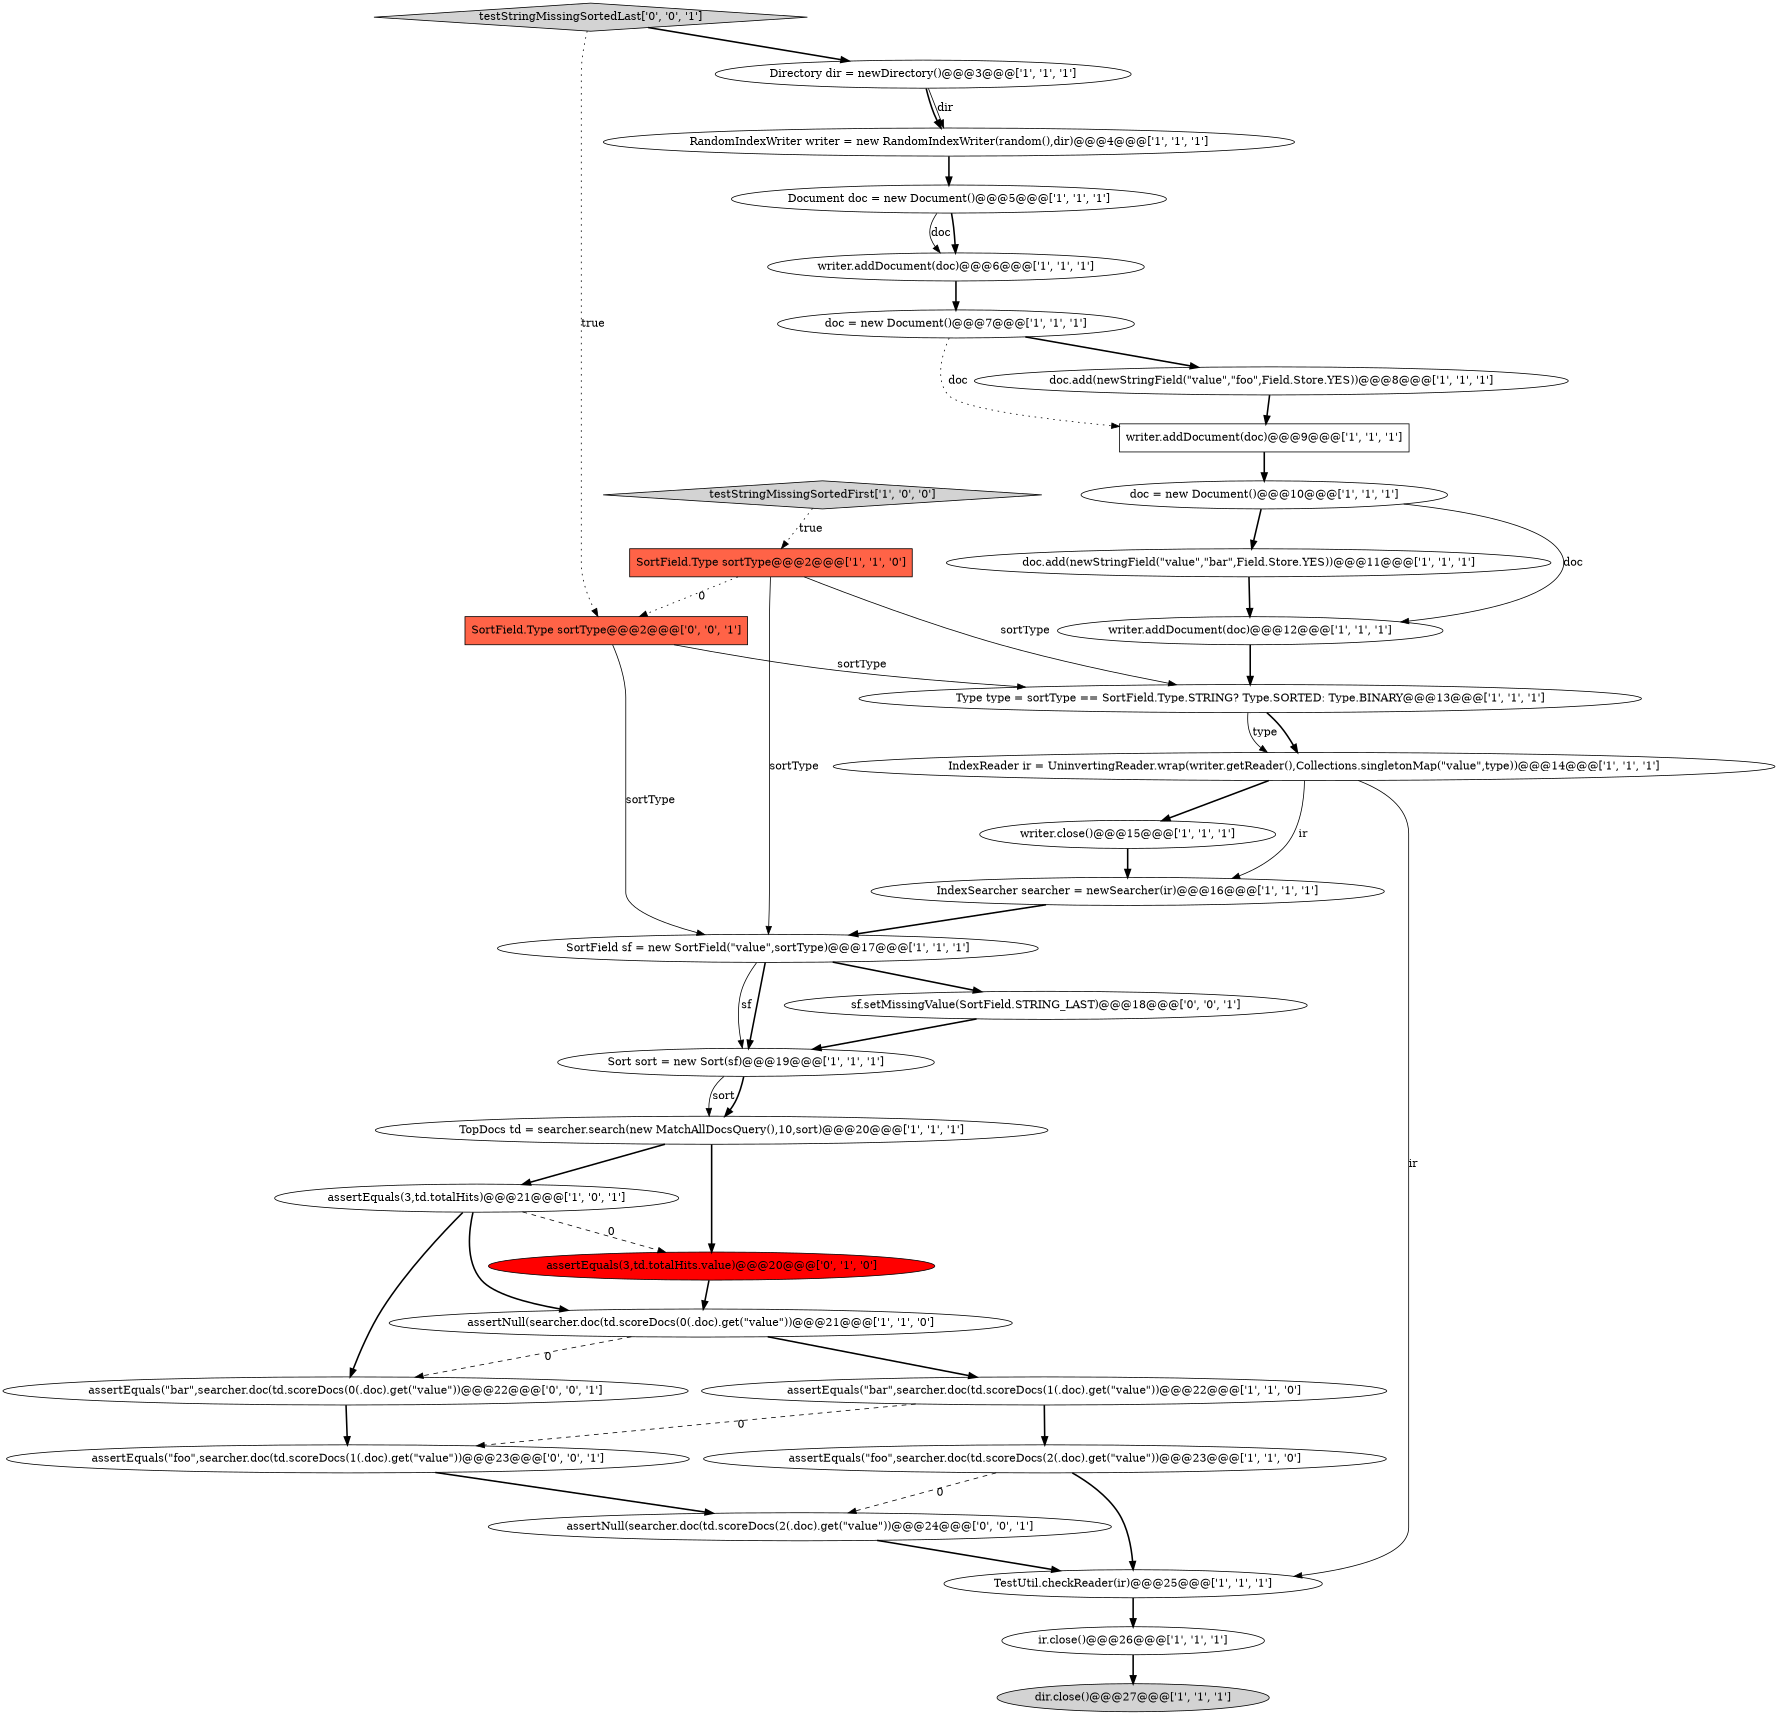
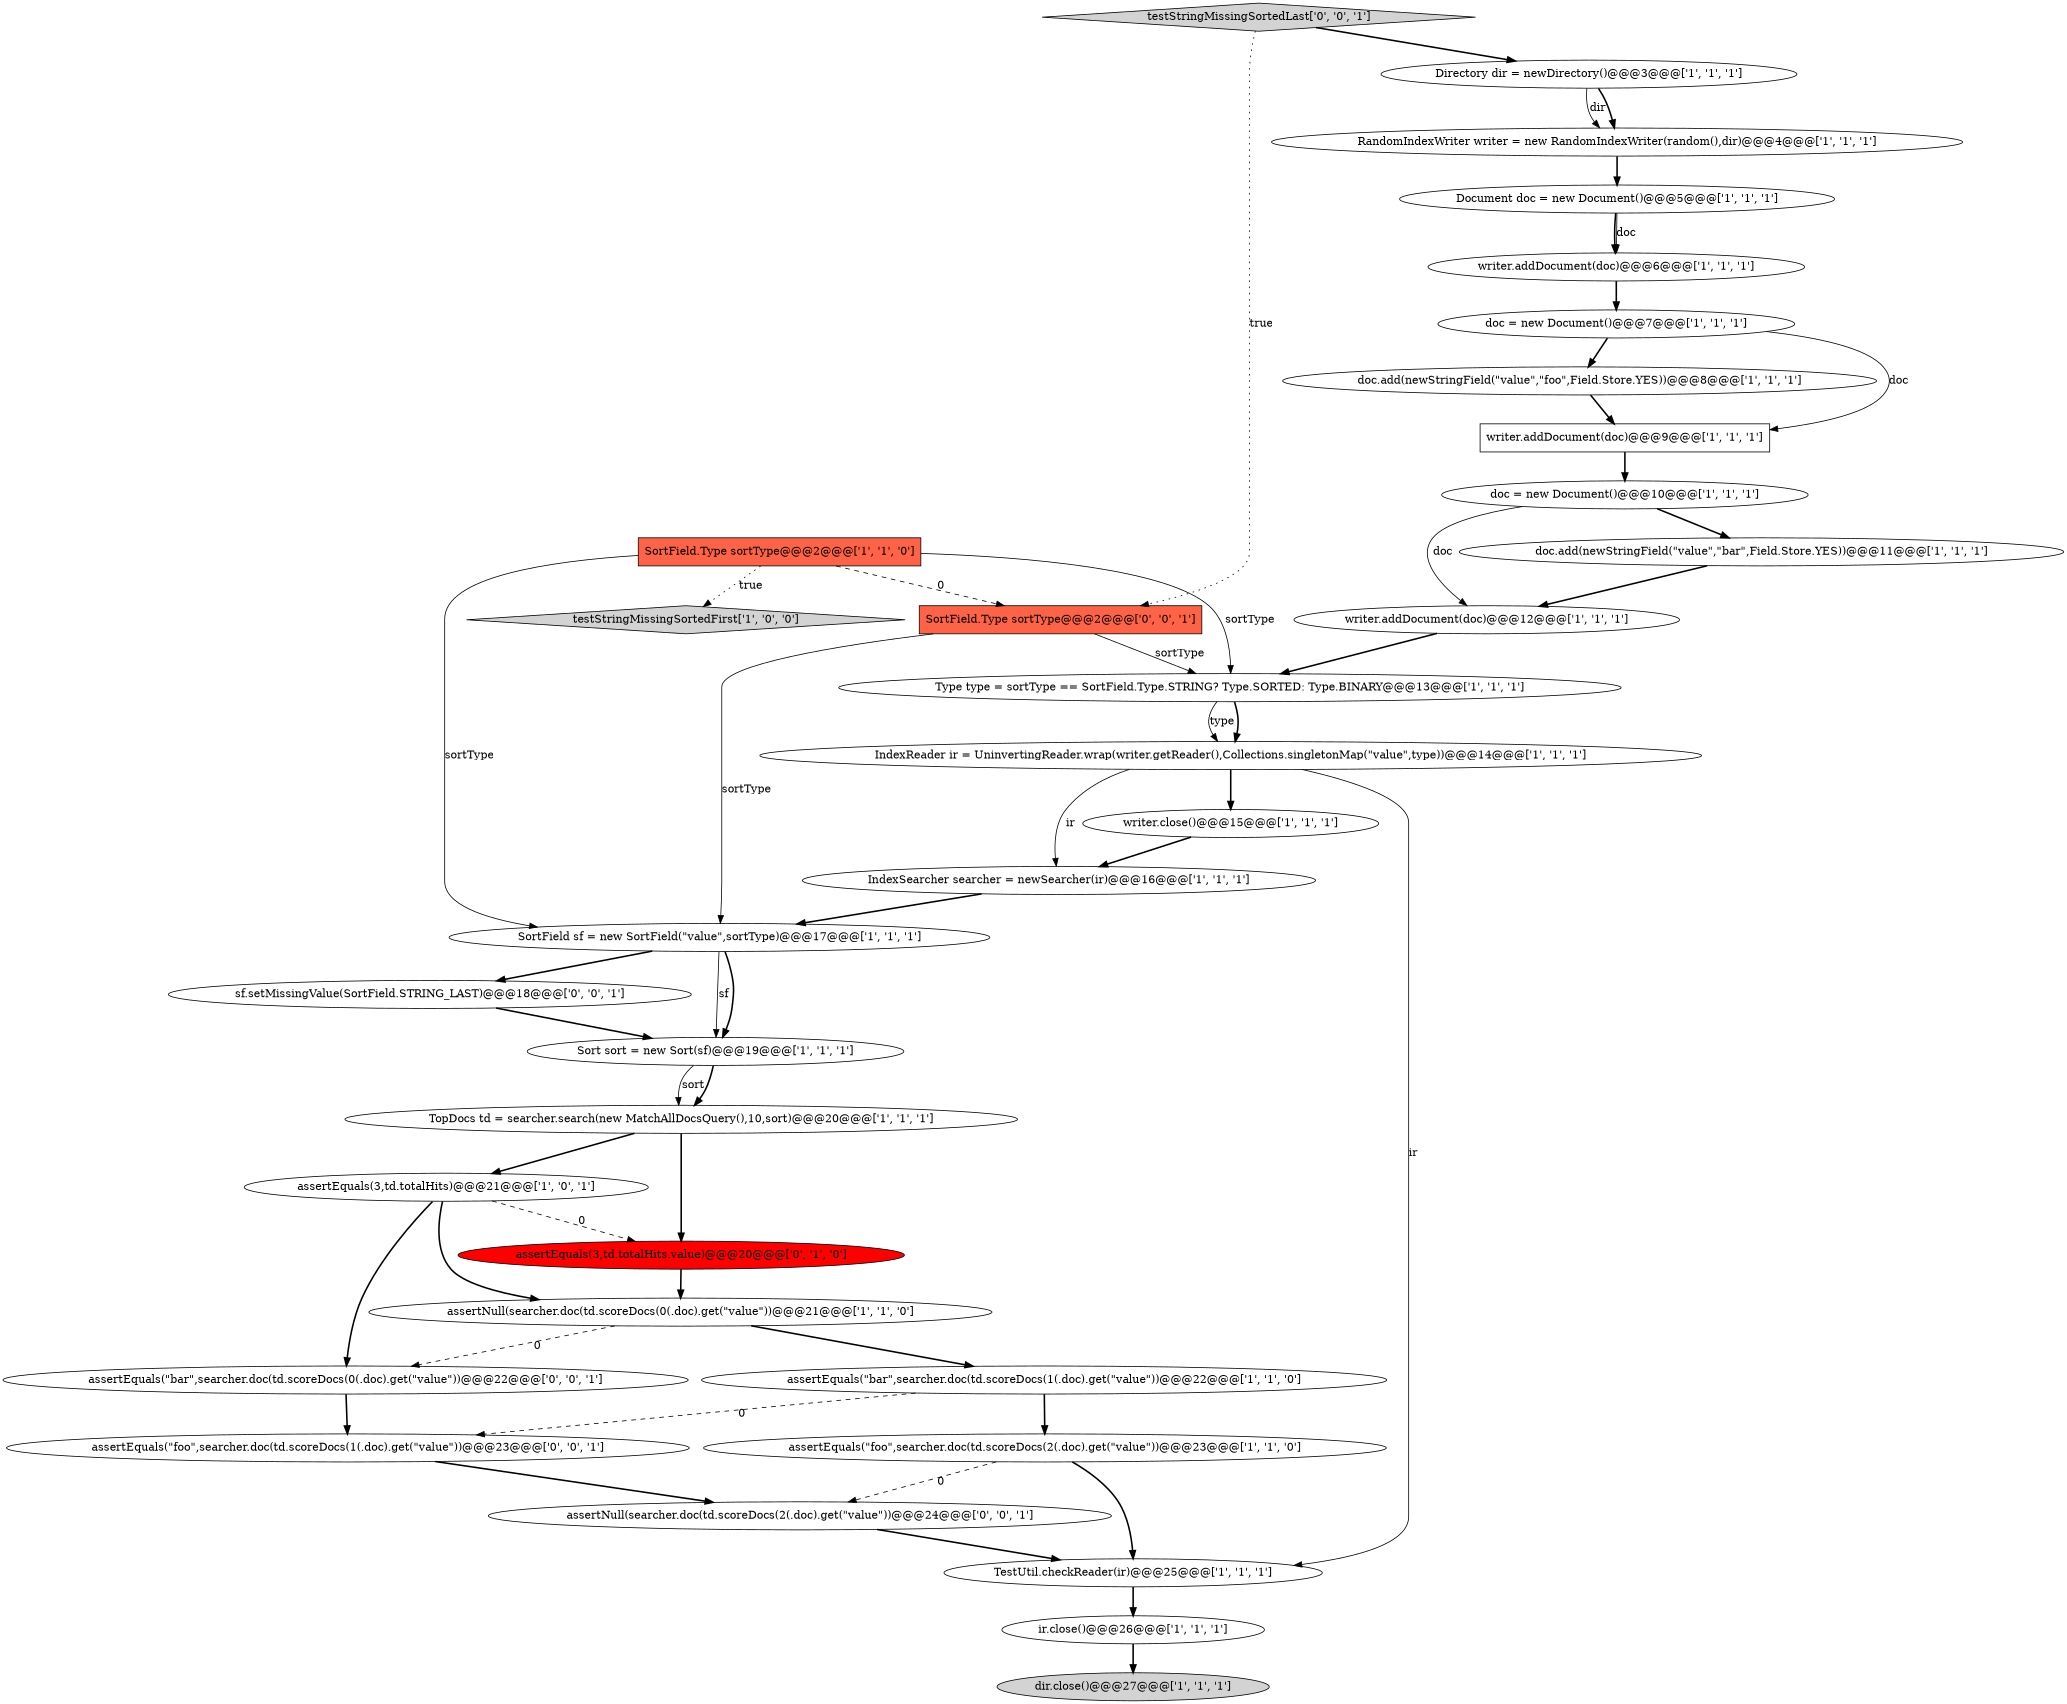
edge "doc = new Document()@@@7@@@['1', '1', '1']" -> "writer.addDocument(doc)@@@9@@@['1', '1', '1']": style dotted -> solid
edge "testStringMissingSortedFirst['1', '0', '0']" -> "SortField.Type sortType@@@2@@@['1', '1', '0']": reversed
edge "SortField.Type sortType@@@2@@@['1', '1', '0']" -> "SortField.Type sortType@@@2@@@['0', '0', '1']": style dotted -> dashed
